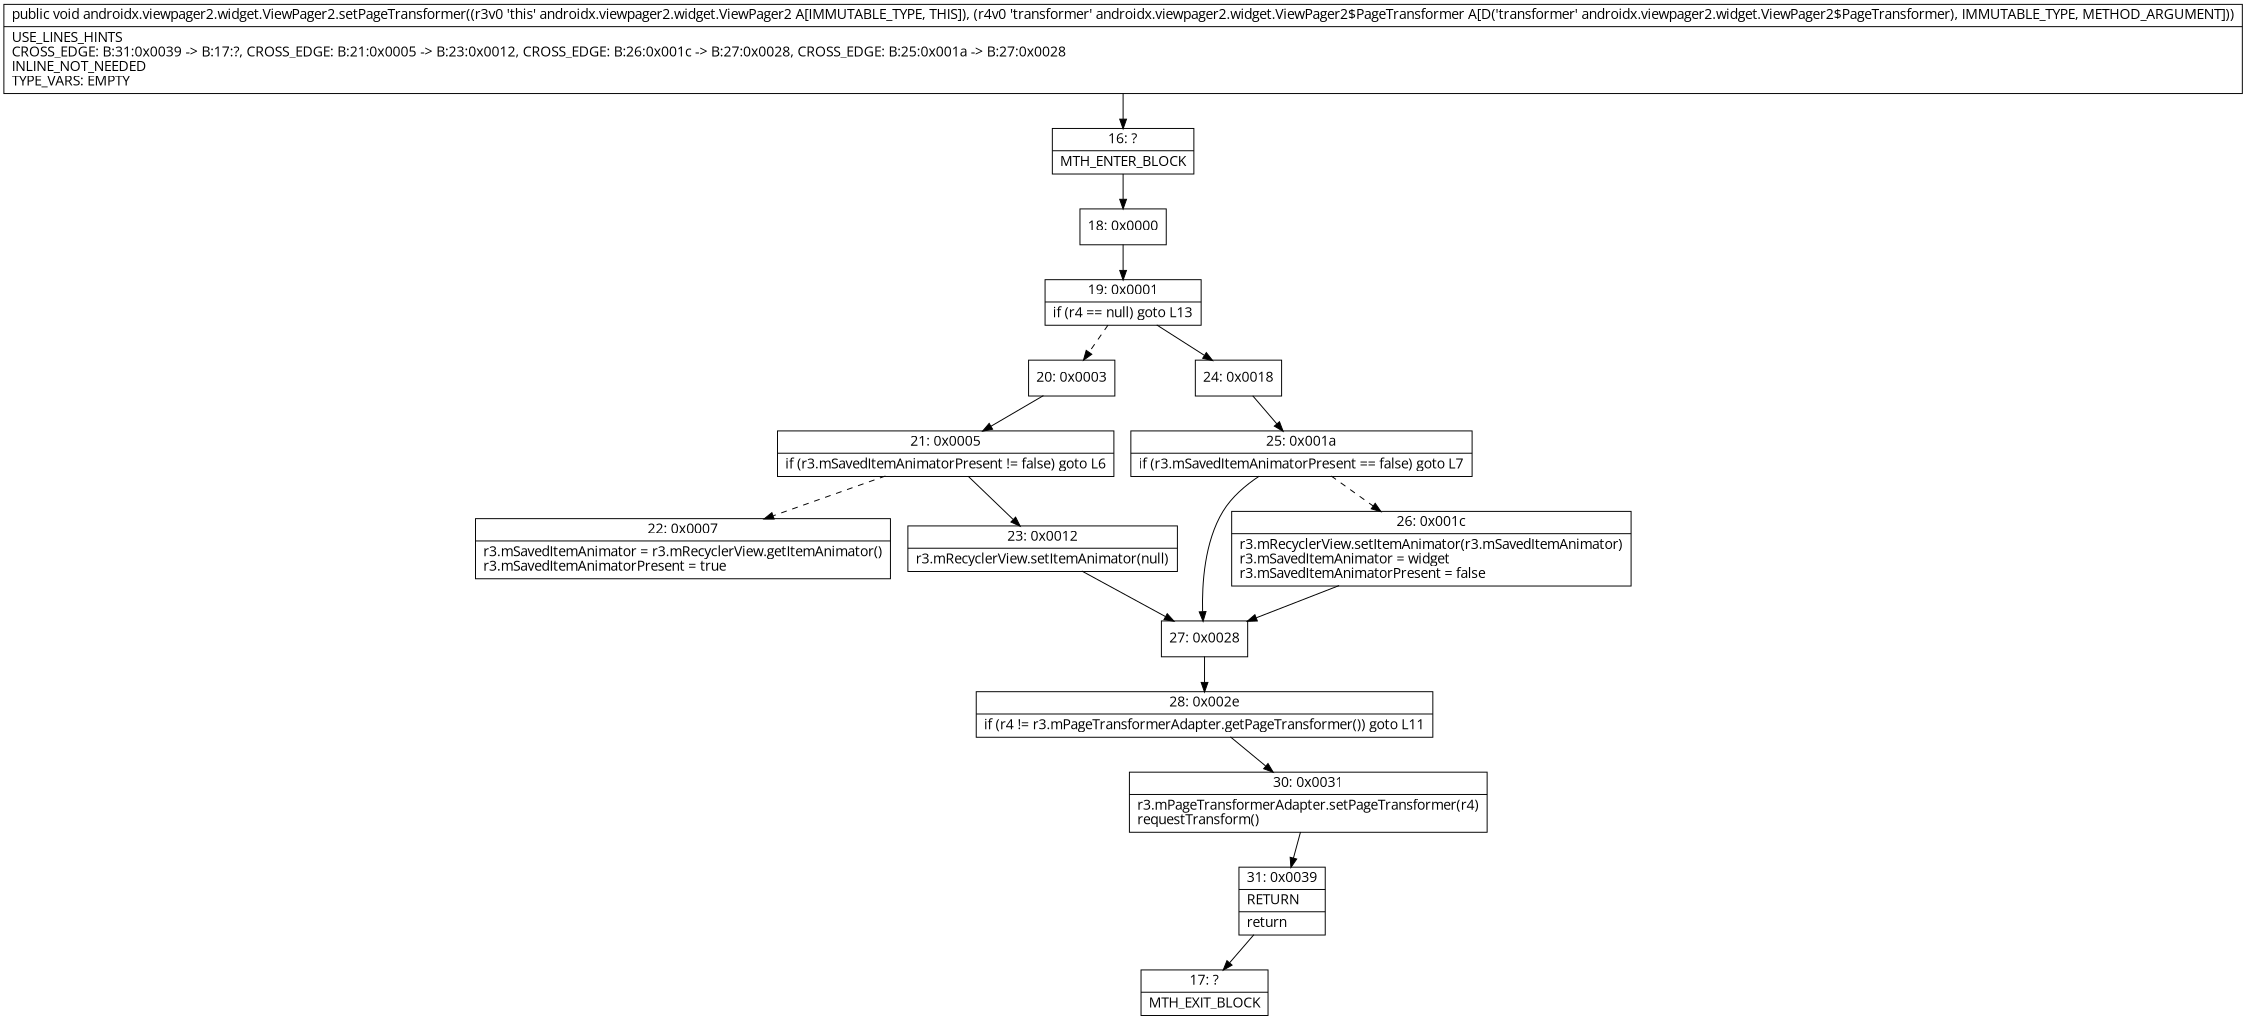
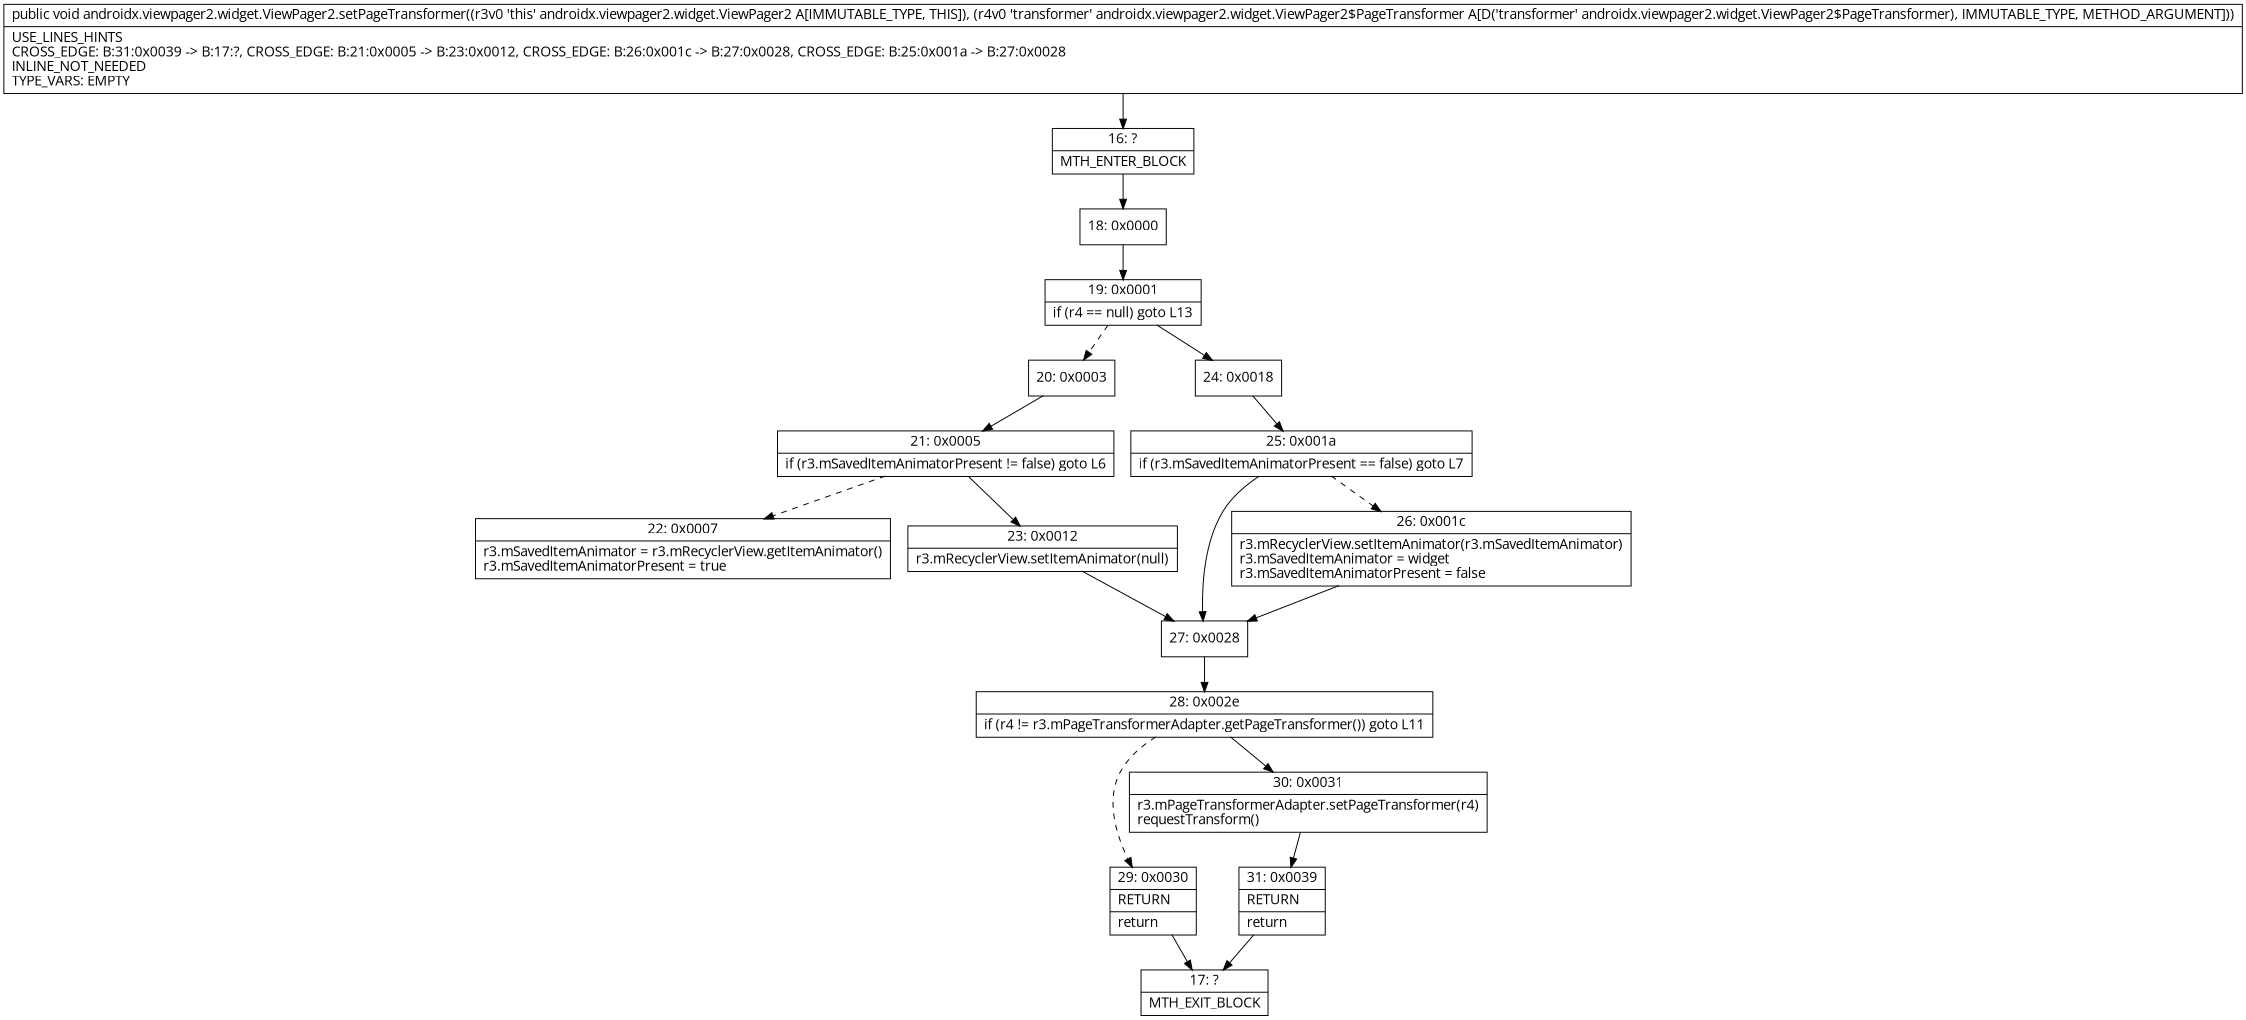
node "29: 0x0030": added
